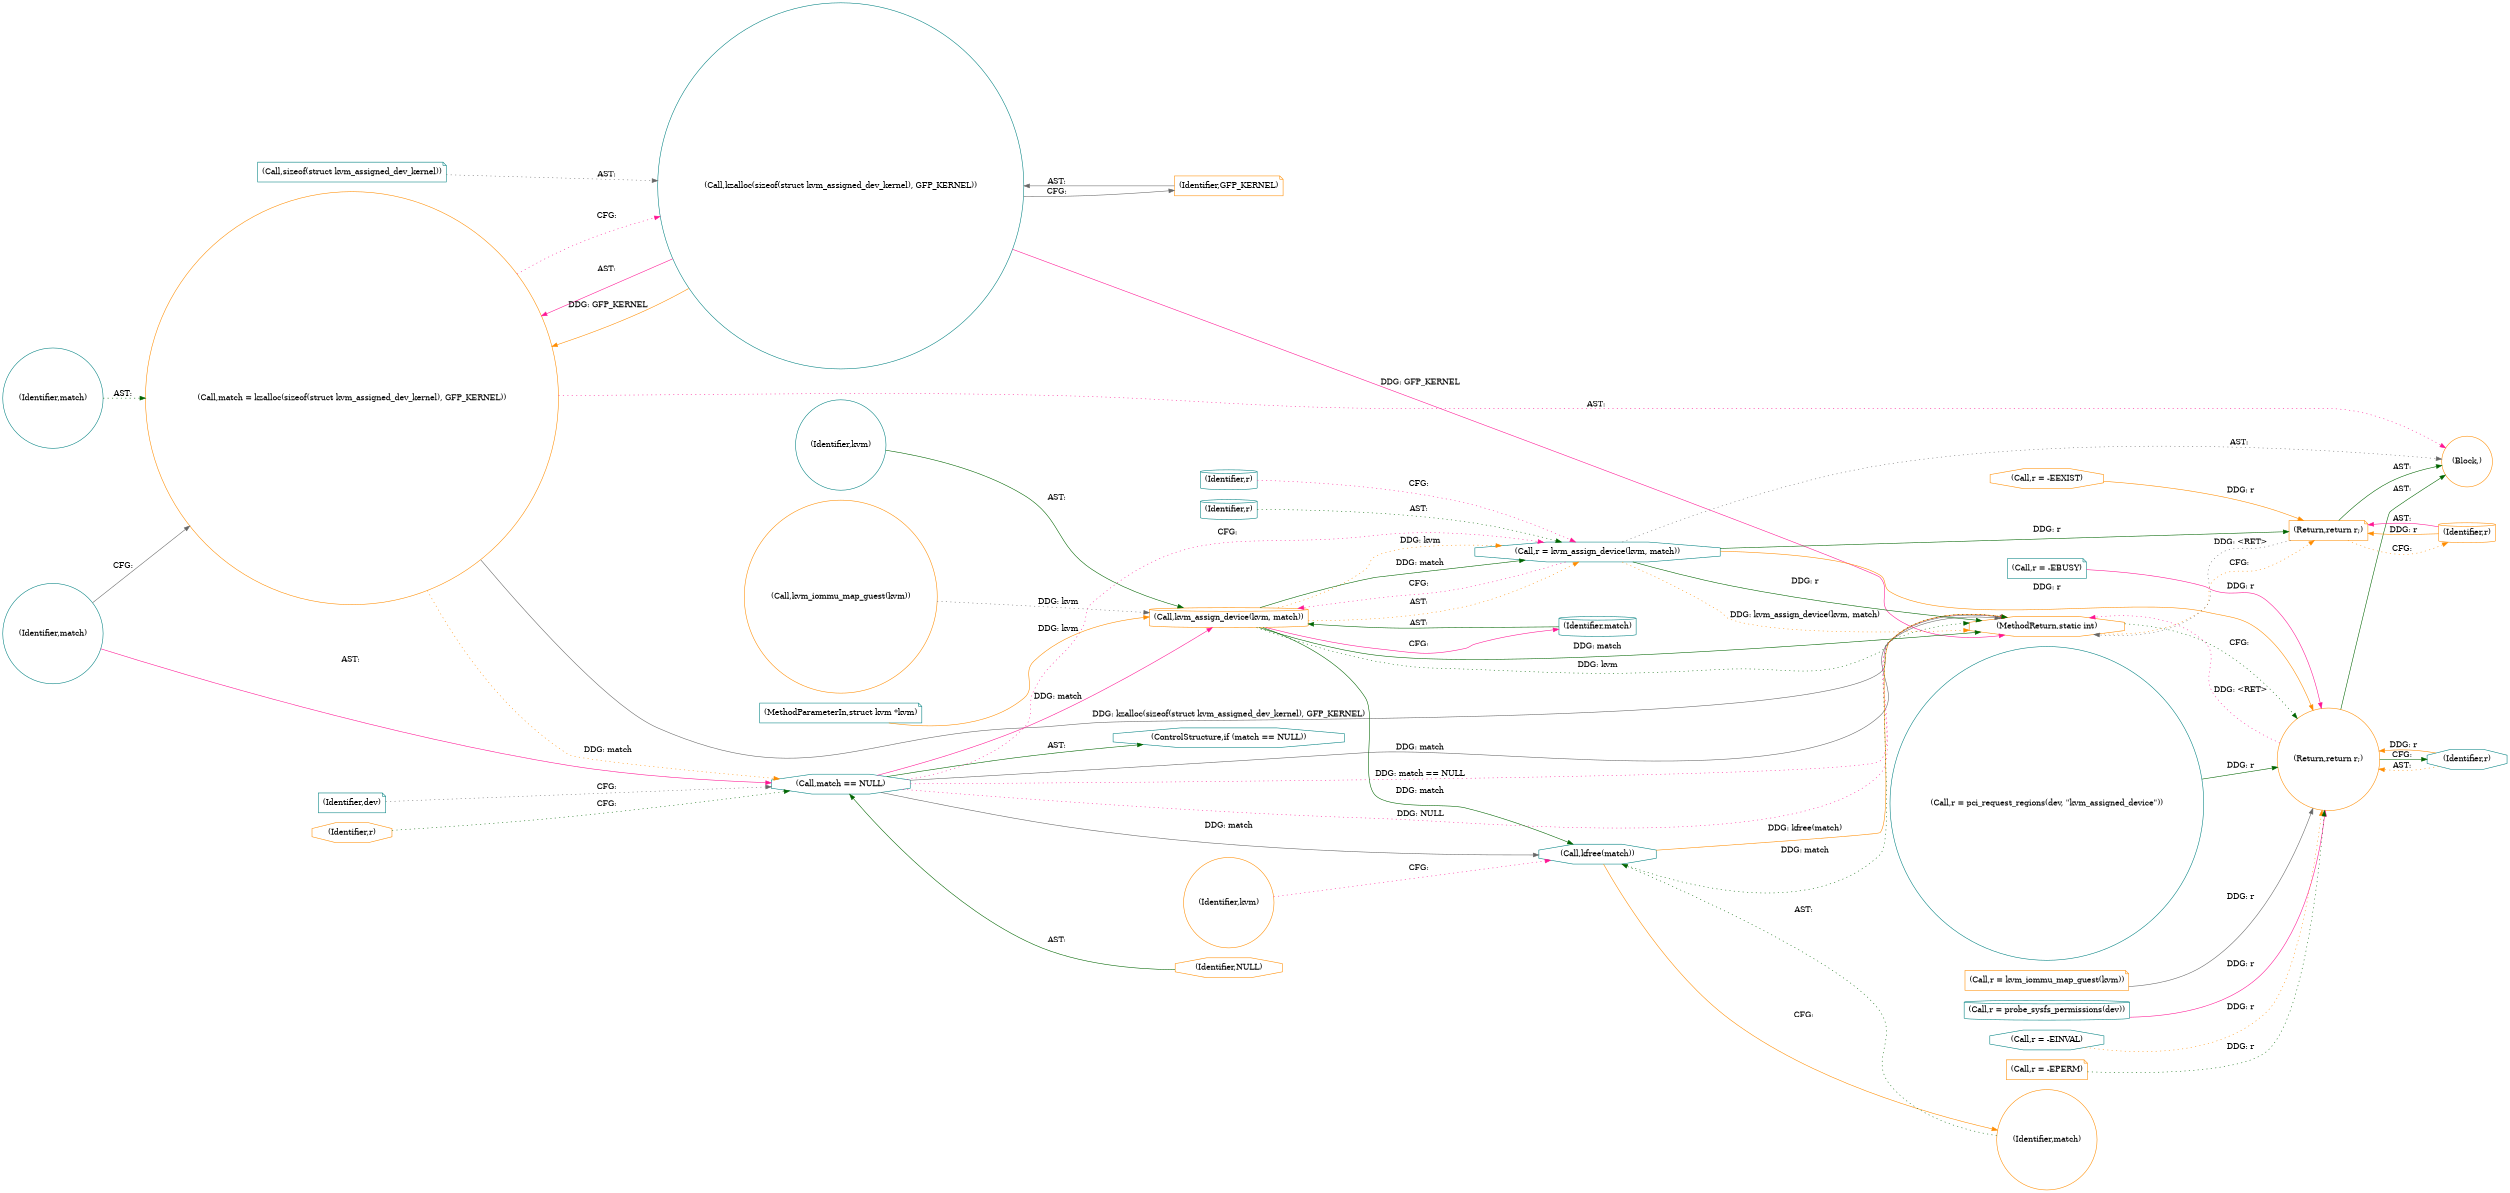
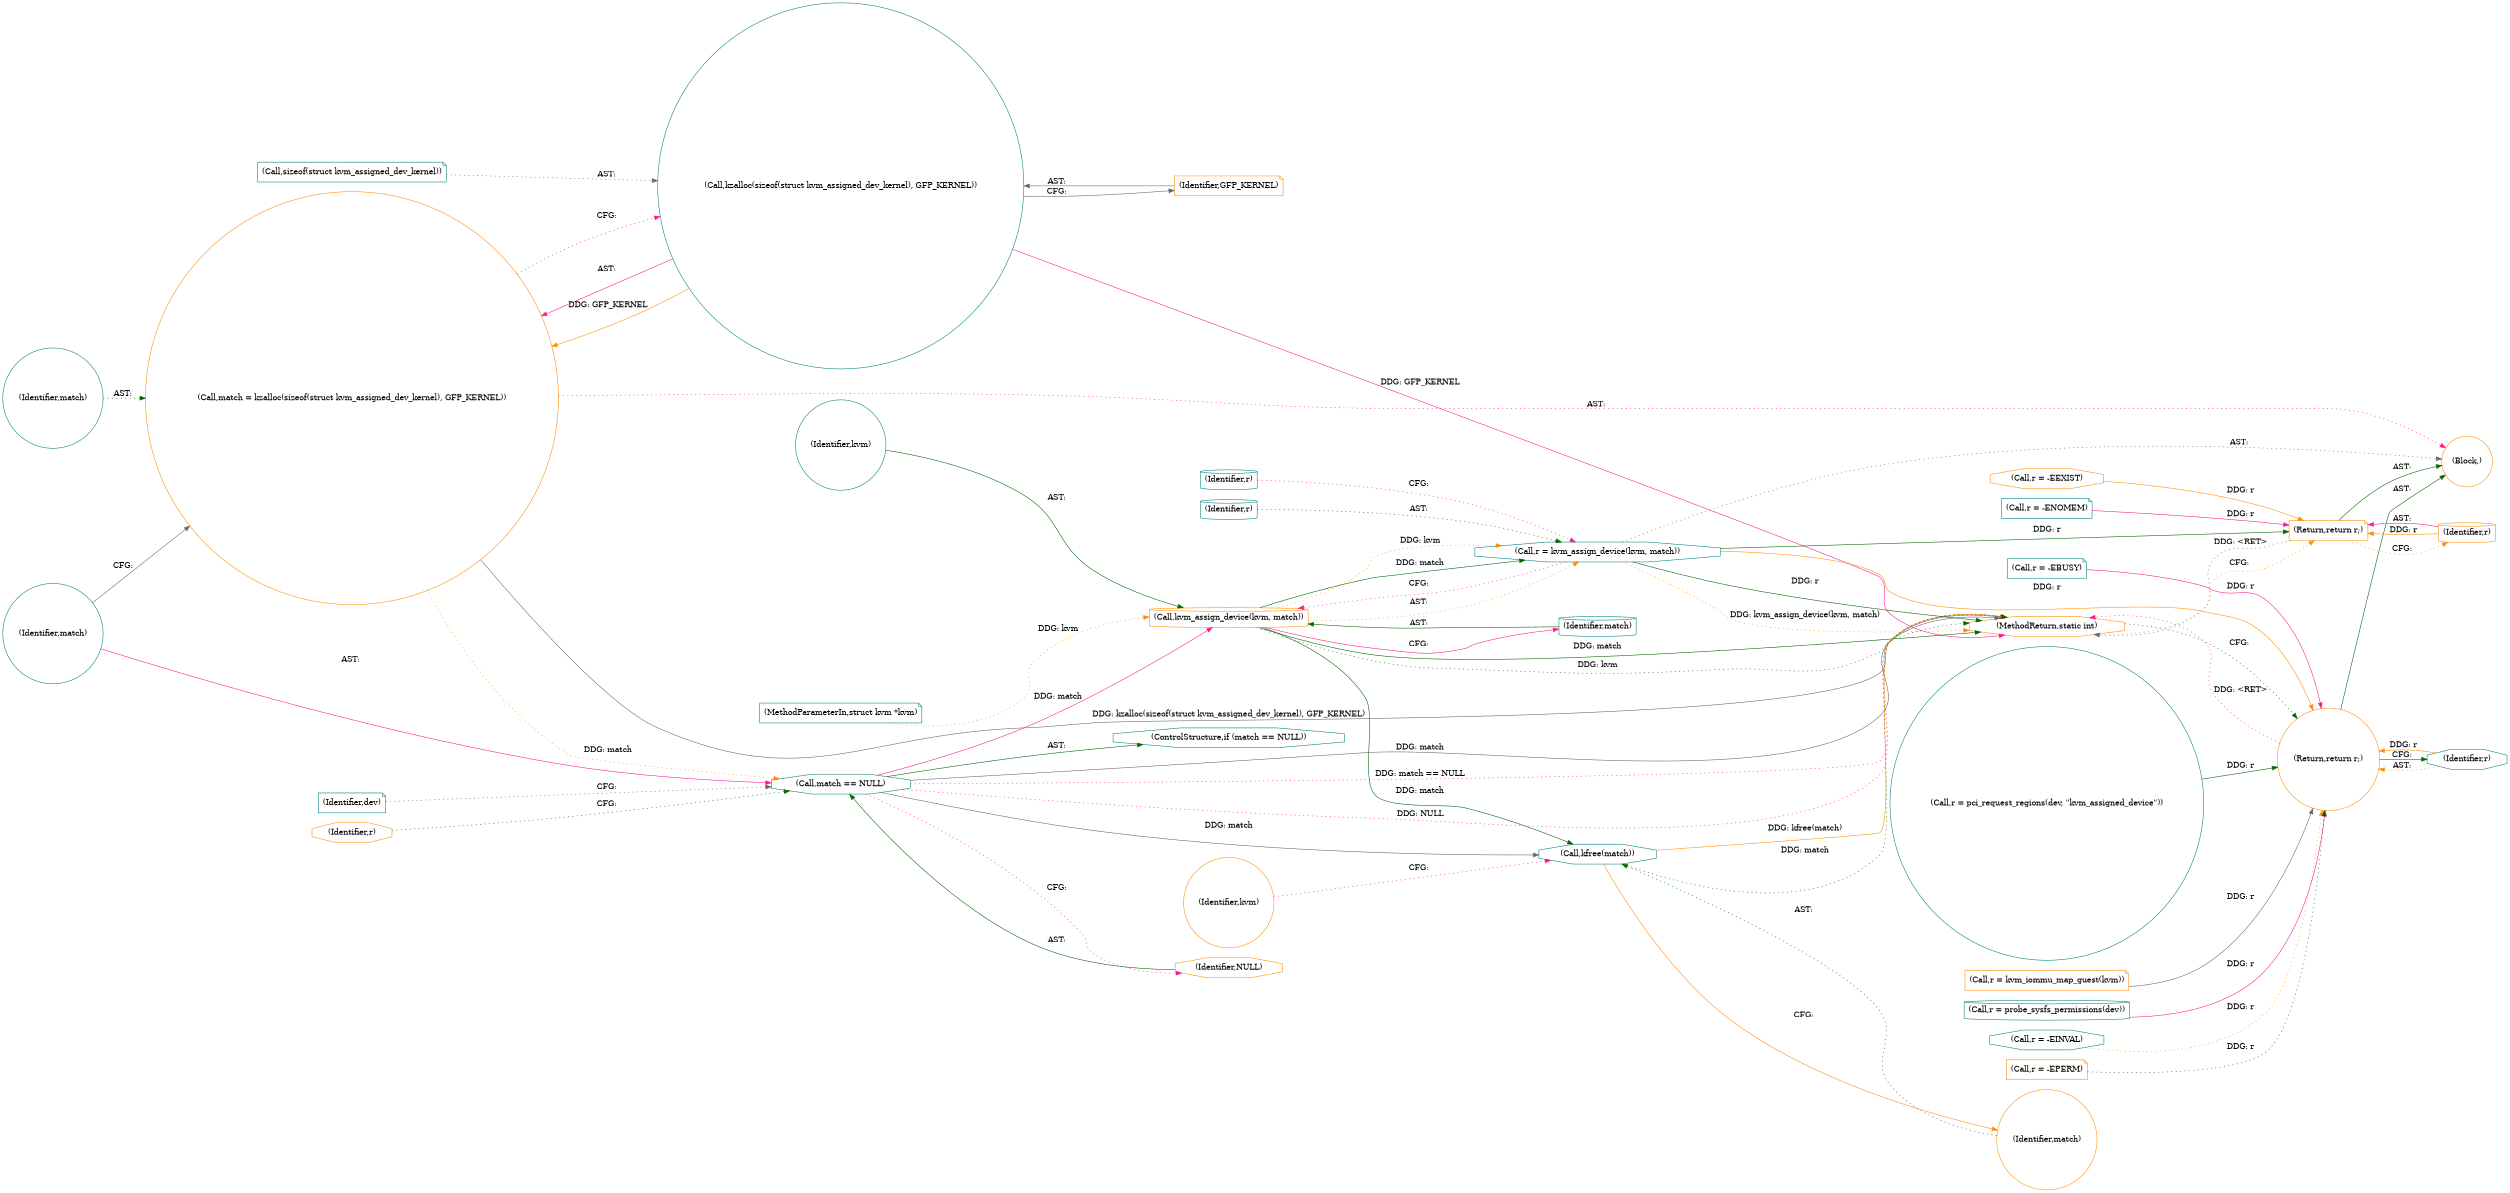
node "(Call,r = -ENOMEM)": added
edge "(Call,match == NULL)" -> "(Call,r = kvm_assign_device(kvm, match))": now "(Call,match == NULL)" -> "(Identifier,NULL)"
node "(Call,kvm_iommu_map_guest(kvm))": removed
edge "(MethodParameterIn,struct kvm *kvm)" -> "(Call,kvm_assign_device(kvm, match))": style solid -> dotted
